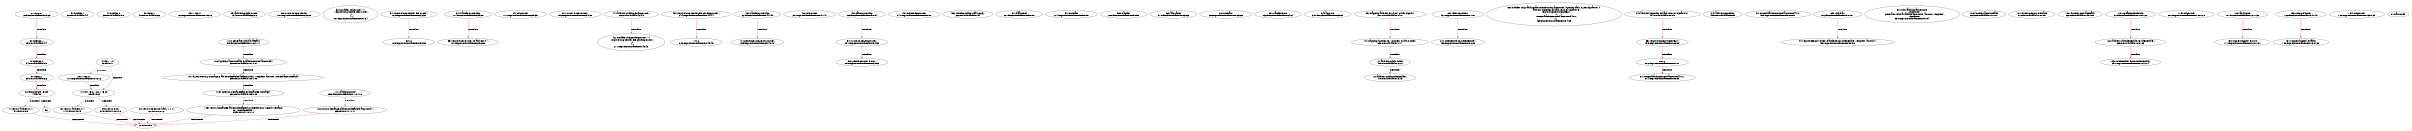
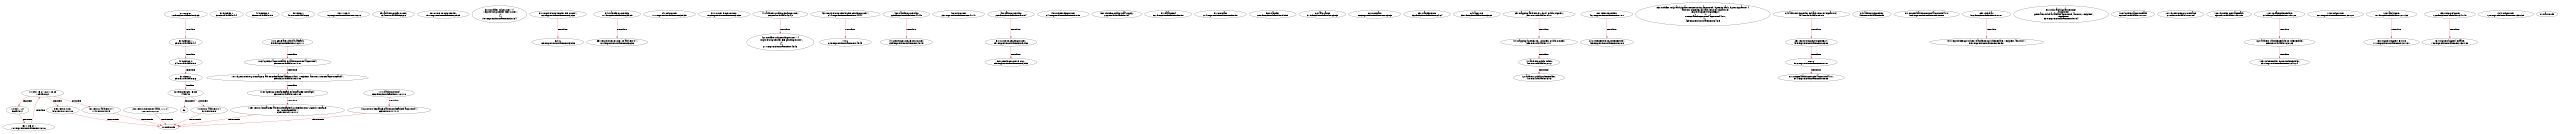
edge "14_ if_v < 27 96-if-15-17" -> "17_ if_v != 27 && v != 28 105-if-18-22": reversed
edge "5_ uint8 v; 39-new_variable-6-6" -> "6_ if_sig.length != 65 44-if-7-9": label "next_line" -> "line_line"
